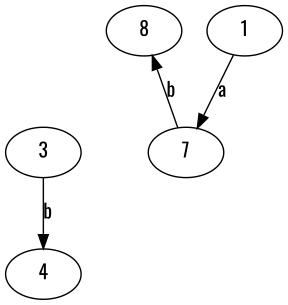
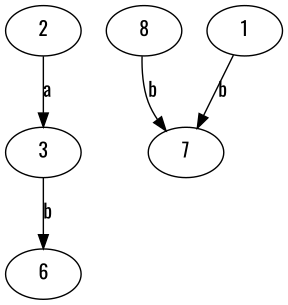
node "2": added
edge "1" -> "7": label "a" -> "b"
edge "7" -> "8": reversed
node "4": label "4" -> "6"
